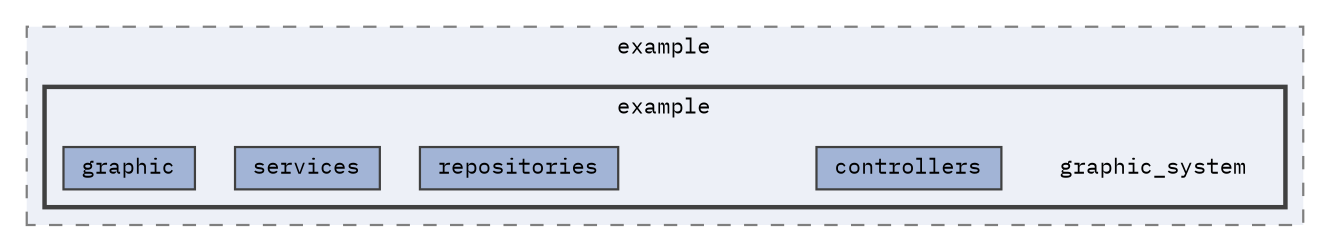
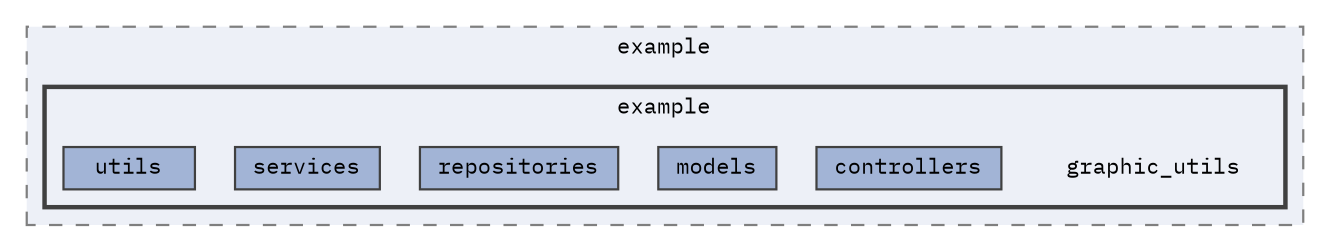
node "graphic": label "graphic" -> "utils"
node "models": added
node "graphic_system": label "graphic_system" -> "graphic_utils"
